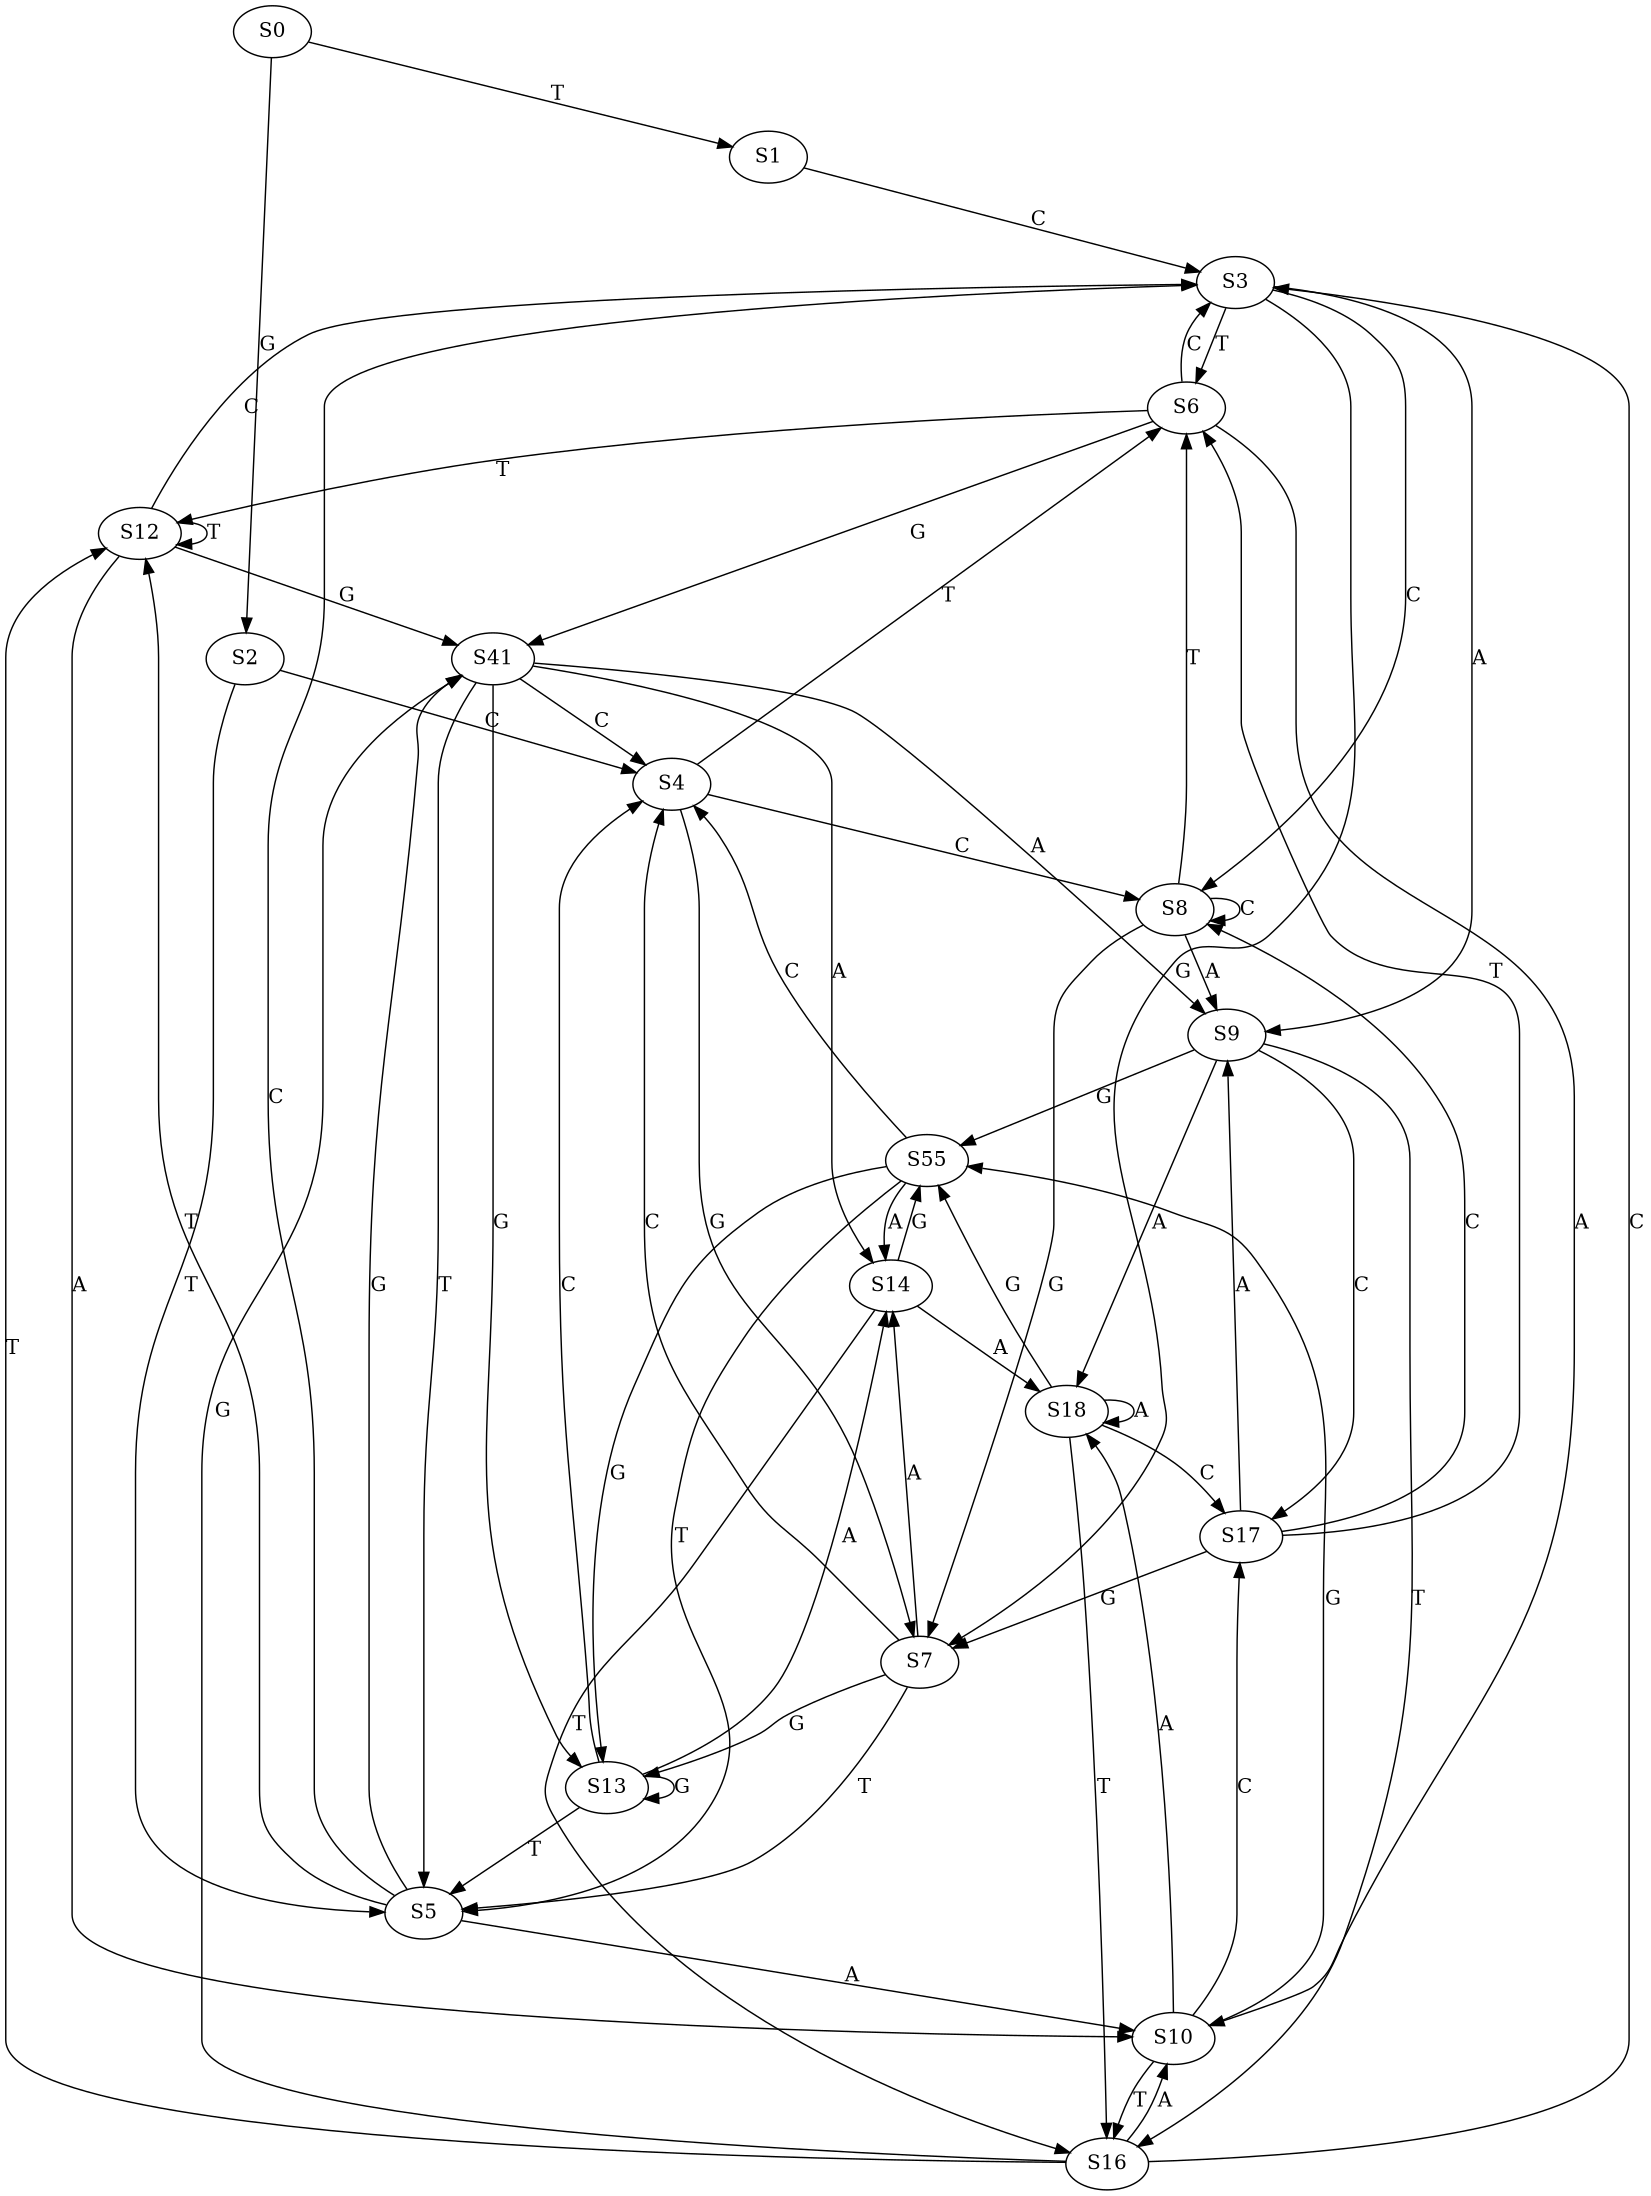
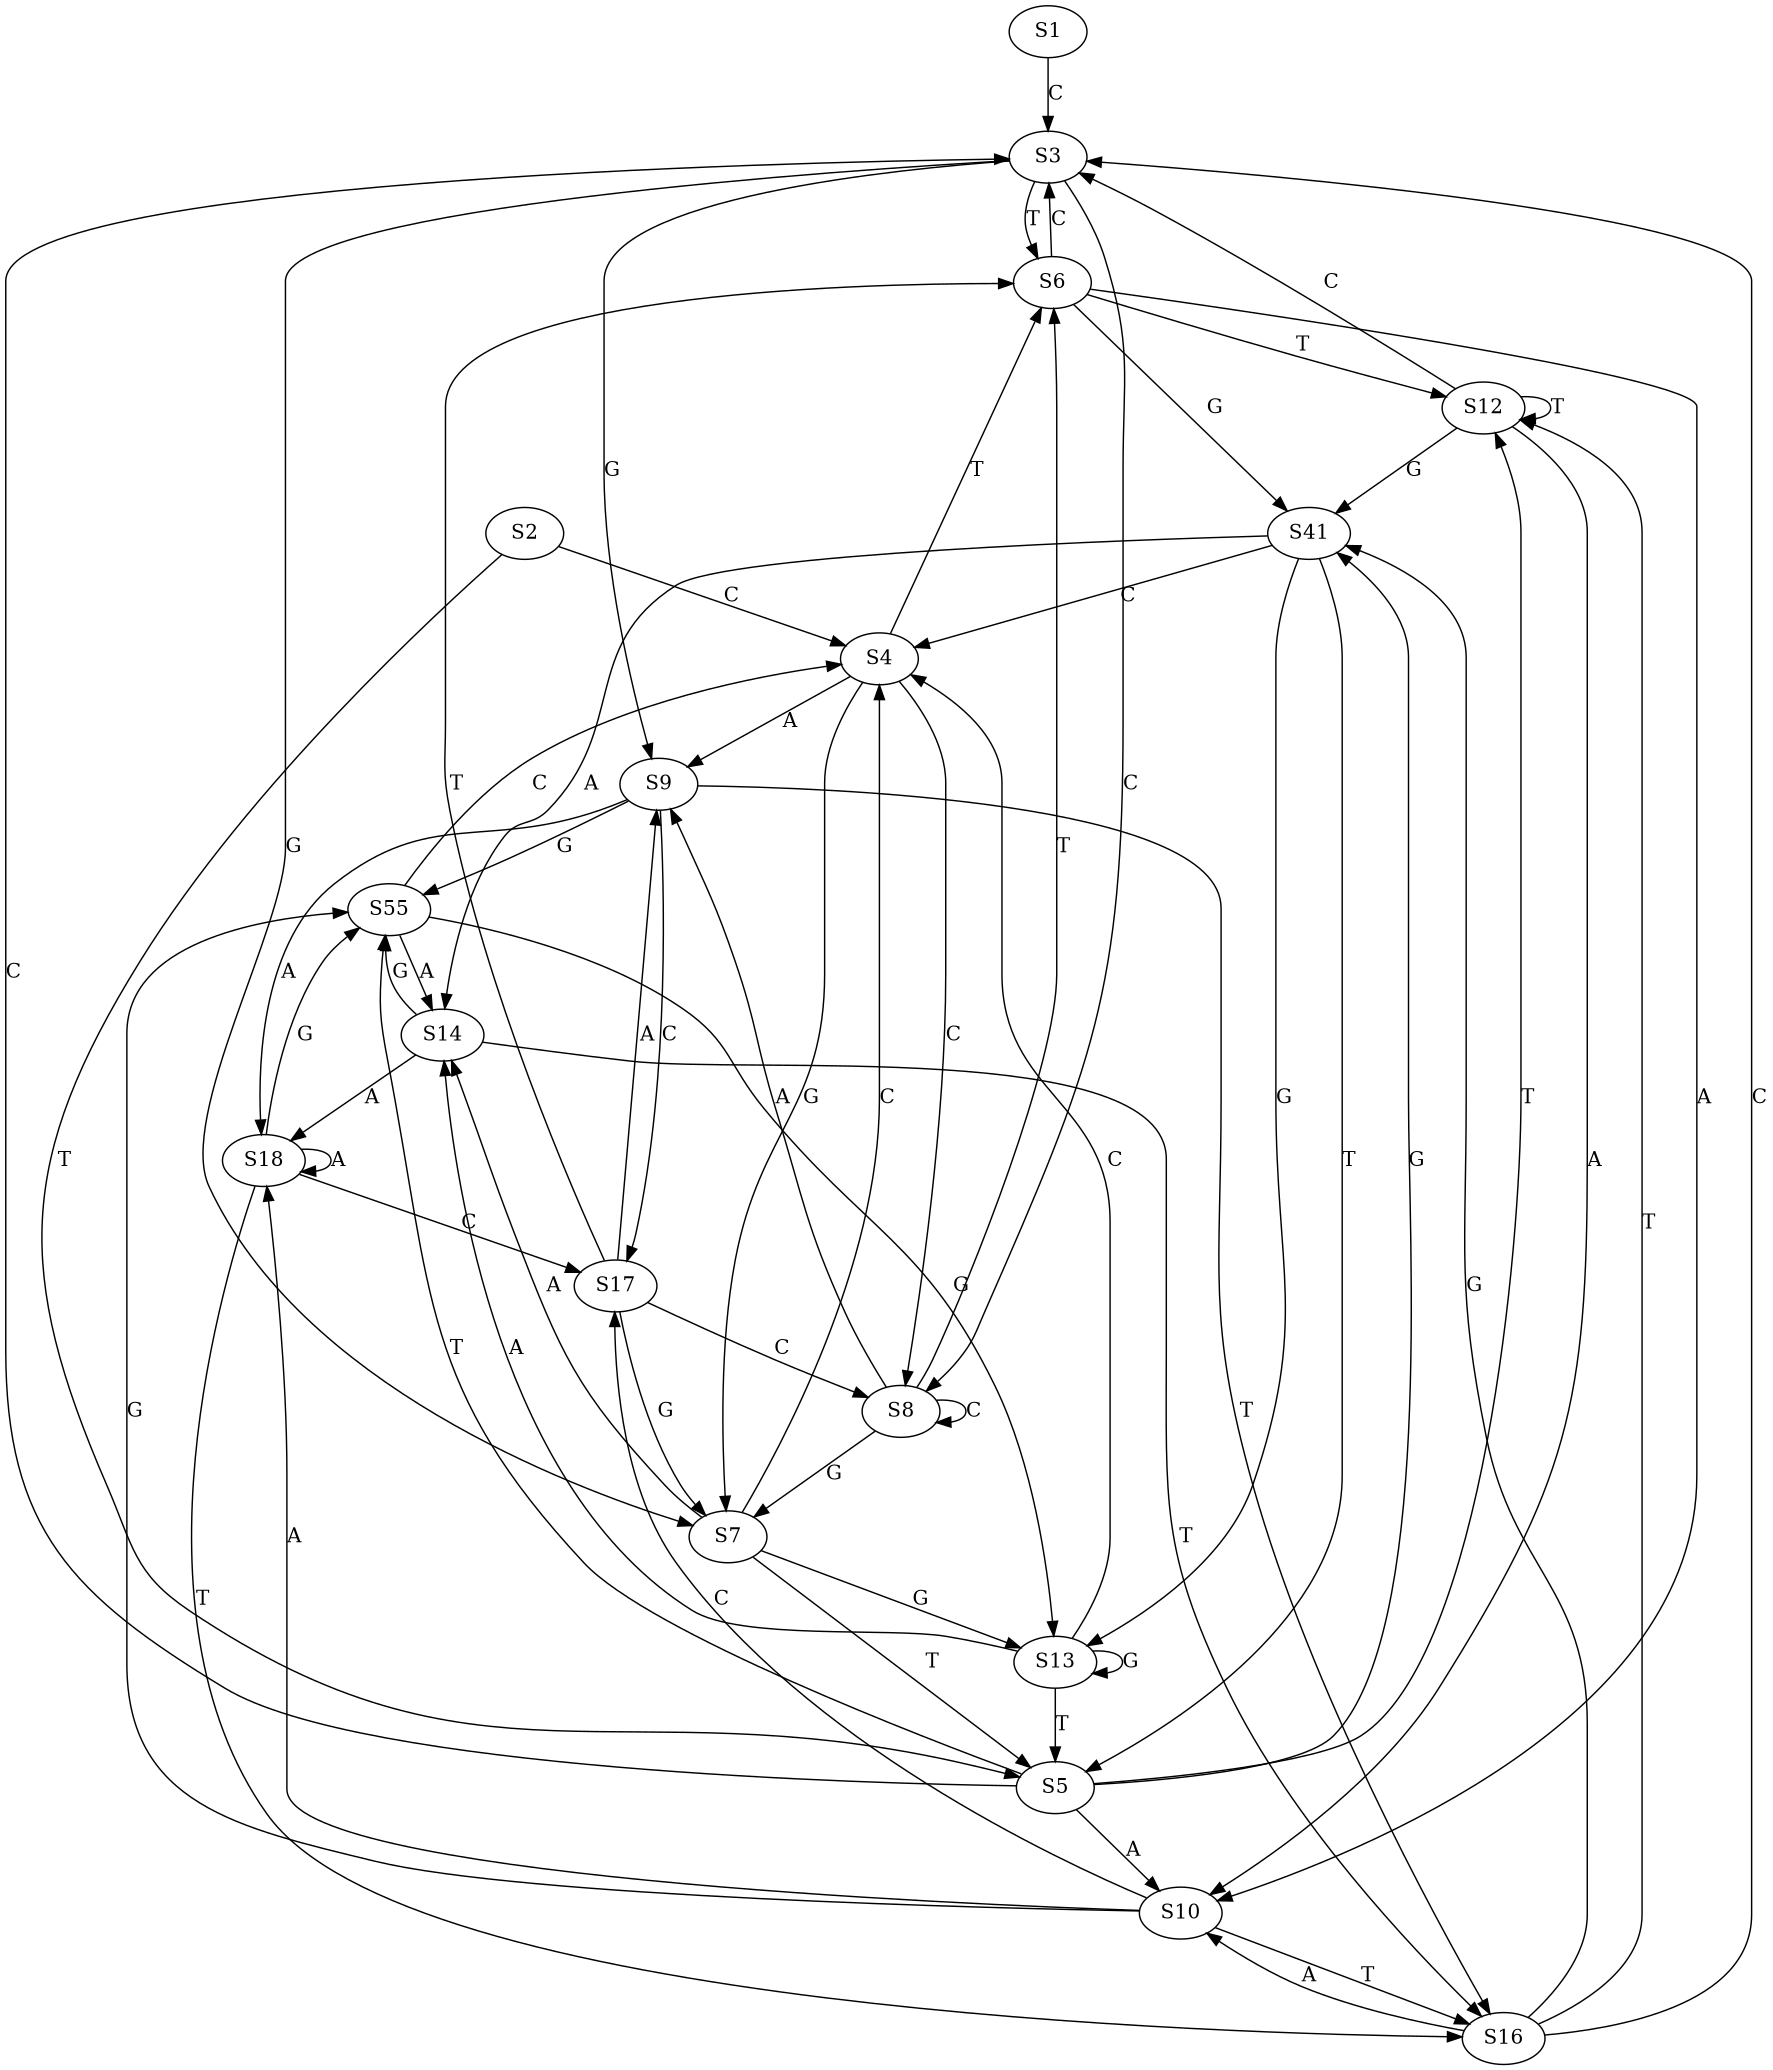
node "S0": removed
edge "S3" -> "S9": label "A" -> "G"
edge "S41" -> "S9": now "S4" -> "S9"
edge "S55" -> "S5": reversed
